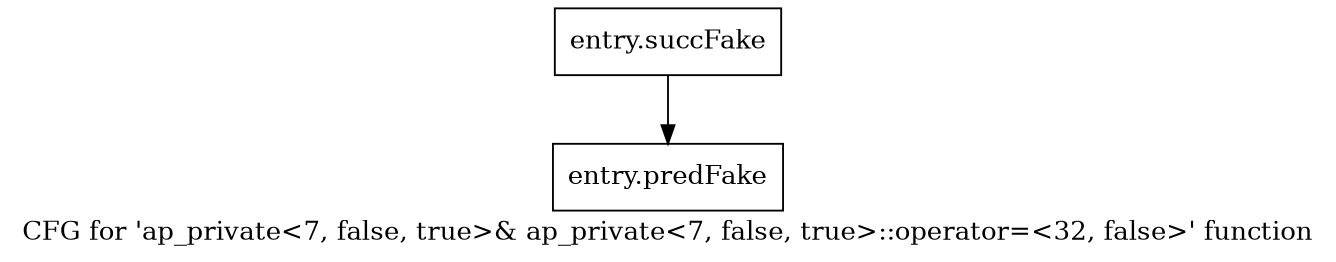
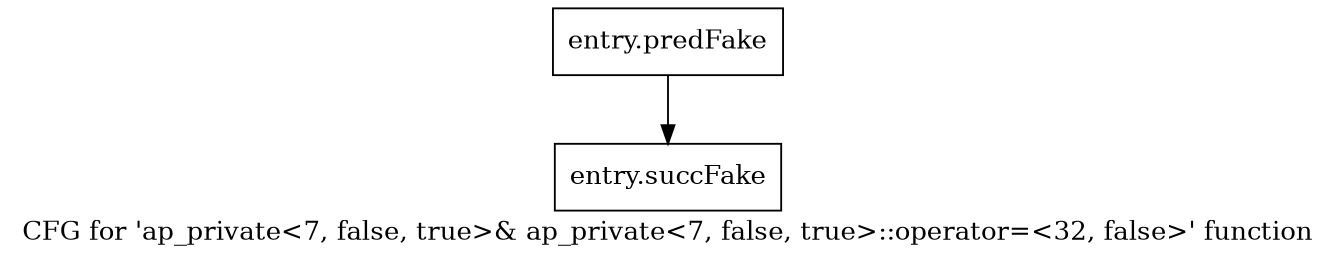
edge "entry.succFake" -> "entry.predFake": reversed
